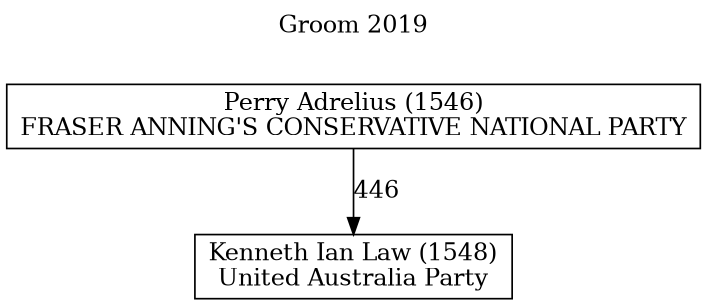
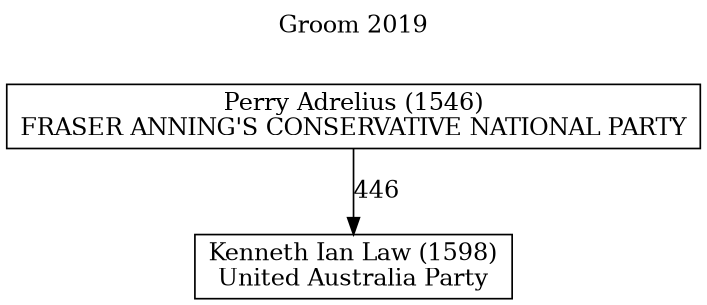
node "Kenneth Ian Law (1548) United Australia Party": label "Kenneth Ian Law (1548) United Australia Party" -> "Kenneth Ian Law (1598) United Australia Party"
